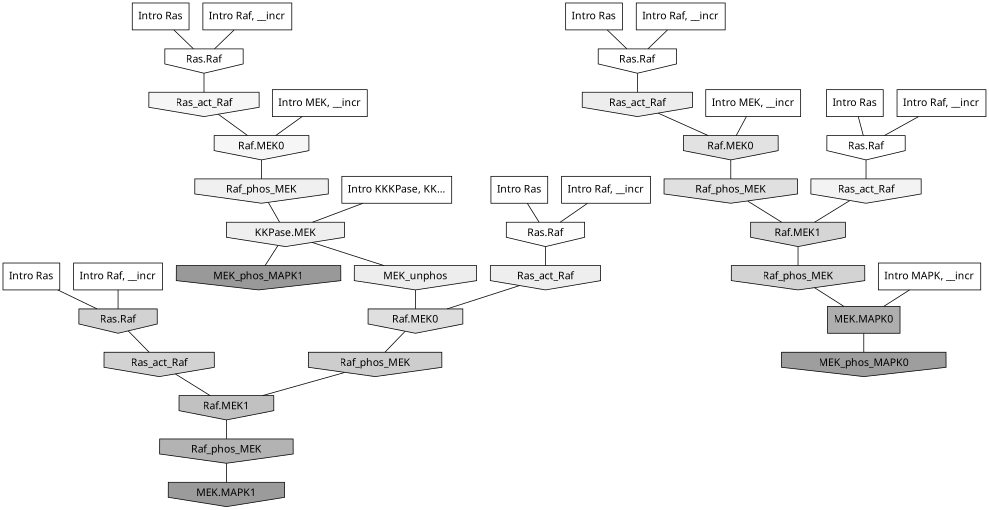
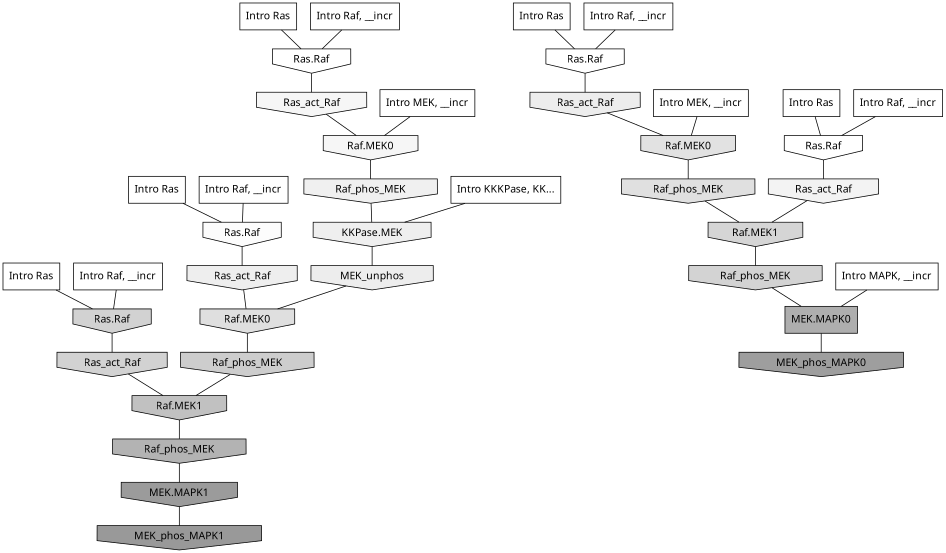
edge "KKPase.MEK" -- "MEK_phos_MAPK1": now "MEK.MAPK1" -- "MEK_phos_MAPK1"
